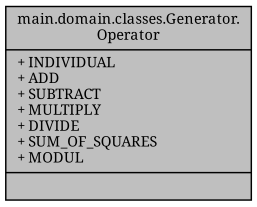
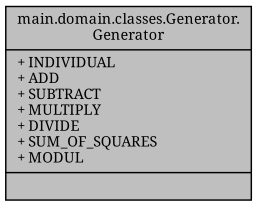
node "main.domain.classes.Generator.": text "Operator" -> "Generator"
